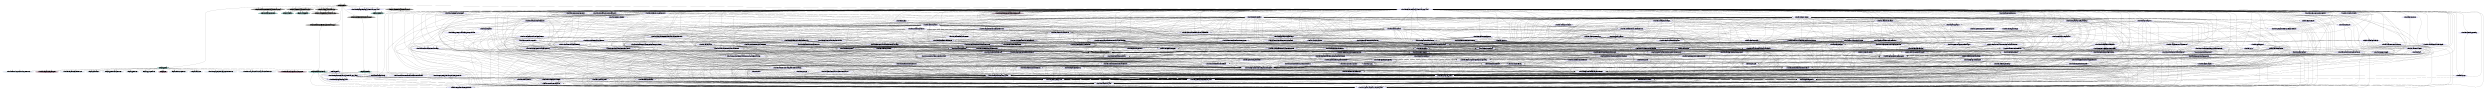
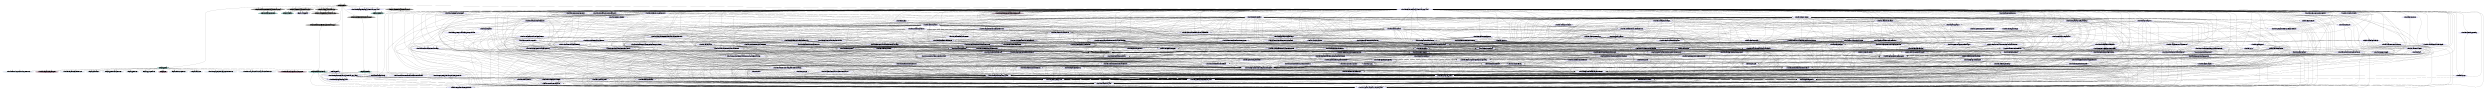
node "//Telegram:WatchAppBinary": fillcolor #86b3af -> #d6d3f5
